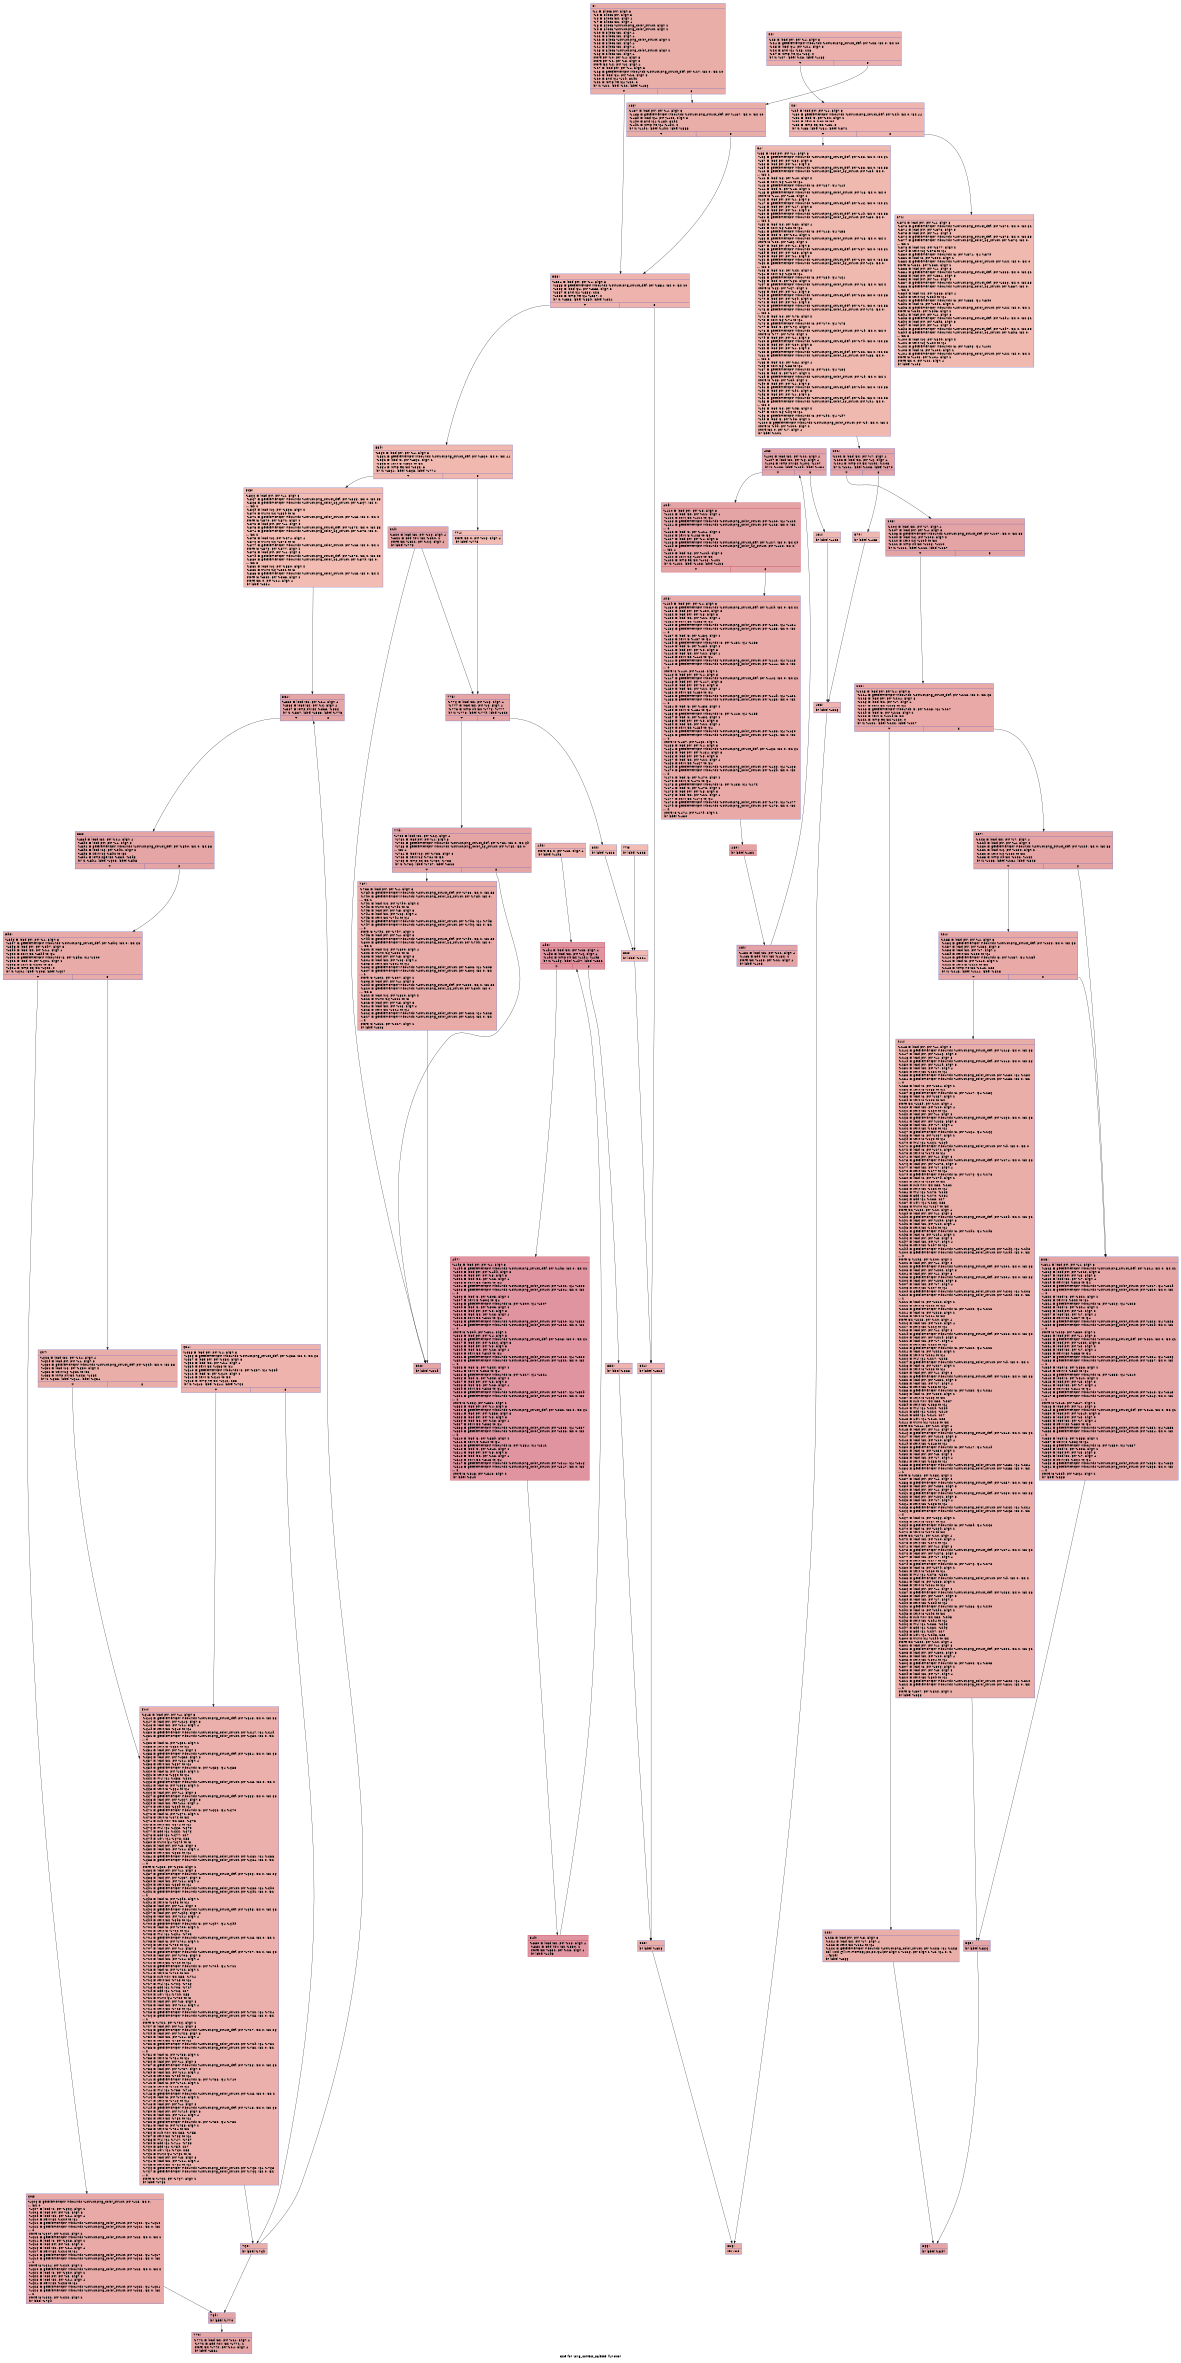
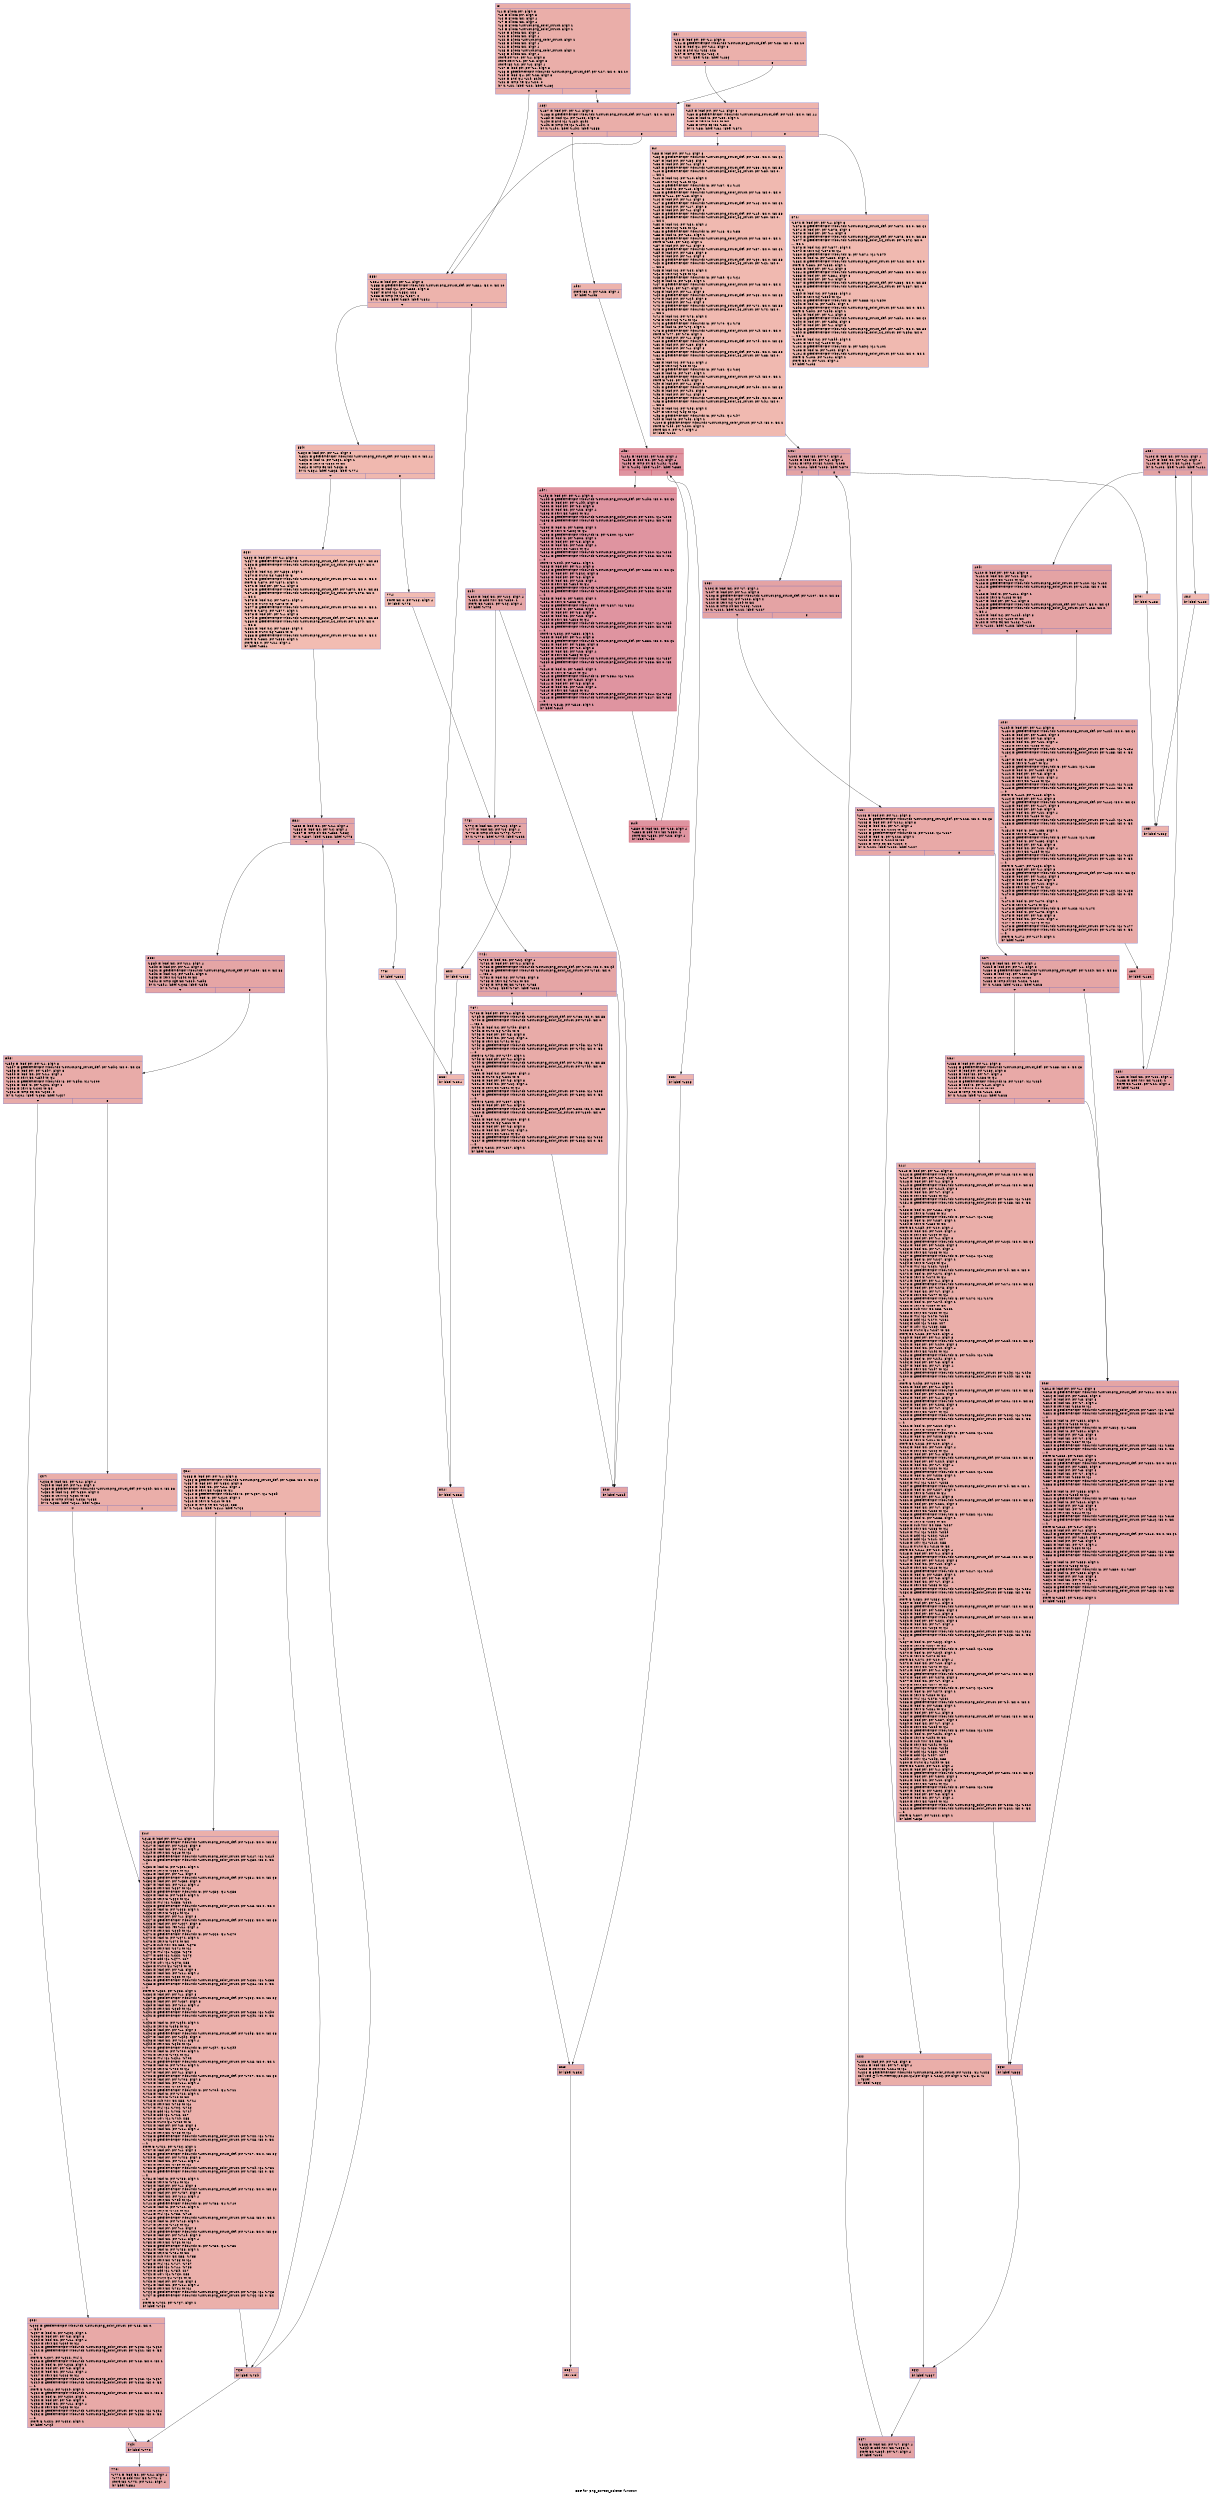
node "3:": text "store ptr %1, ptr %5, align 8" -> "store sext %1, ptr %5, align 8"
edge "486:" -> "492:": added
node "409:": color #b70d28ff -> #3d50c3ff
edge "584:" -> "773:": added
edge "485:" -> "826:": removed
node "605:": text "store i8 %607, ptr %612, align 1" -> "store i8 %607, ptr %612, mul 1"
node "366:": text "br label %397" -> "br label %367"
node "367:": added
